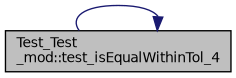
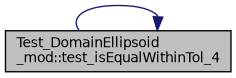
node "Test_Test _mod::test_isEqualWithinTol_4": label "Test_Test _mod::test_isEqualWithinTol_4" -> "Test_DomainEllipsoid _mod::test_isEqualWithinTol_4"
